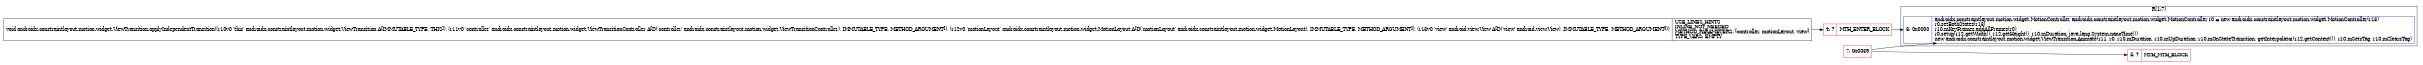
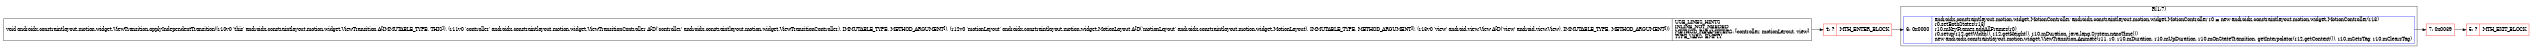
edge "7: 0x0039" -> "6: 0x0000": reversed
node "5: ?": text "MTH_MTH_BLOCK" -> "MTH_EXIT_BLOCK"
